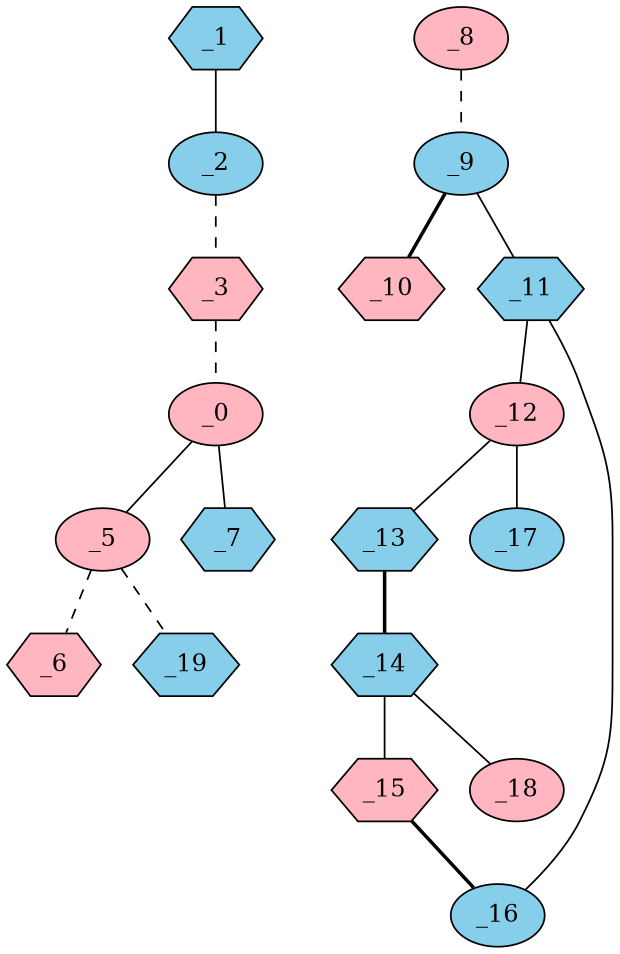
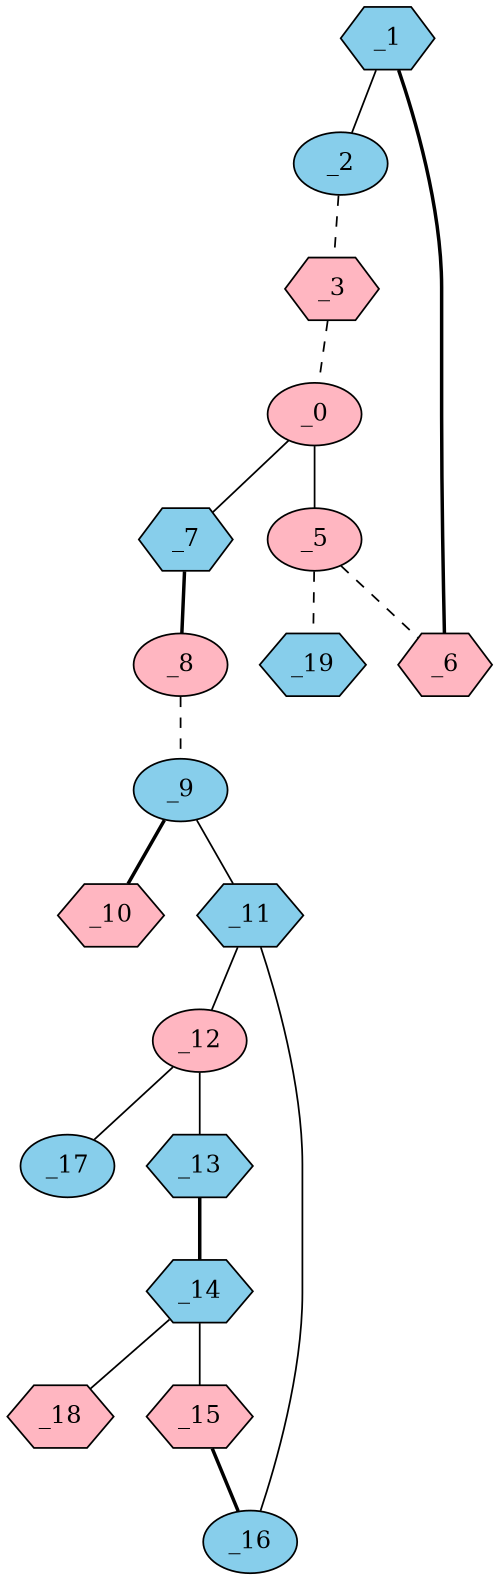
edge "_1" -- "_6": added
edge "_7" -- "_8": added
node "_18": shape ellipse -> hexagon
